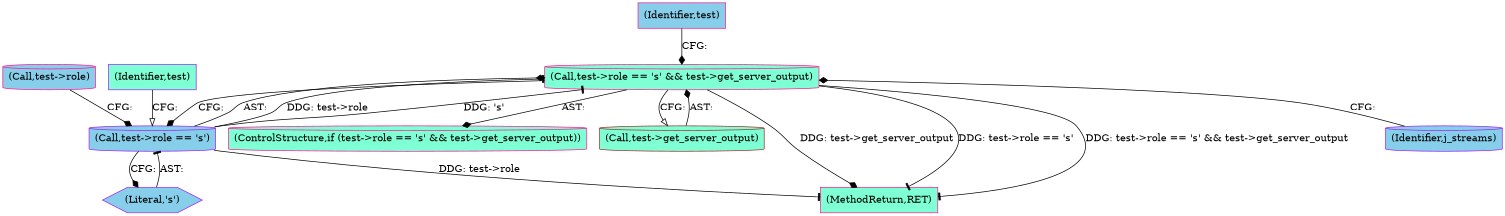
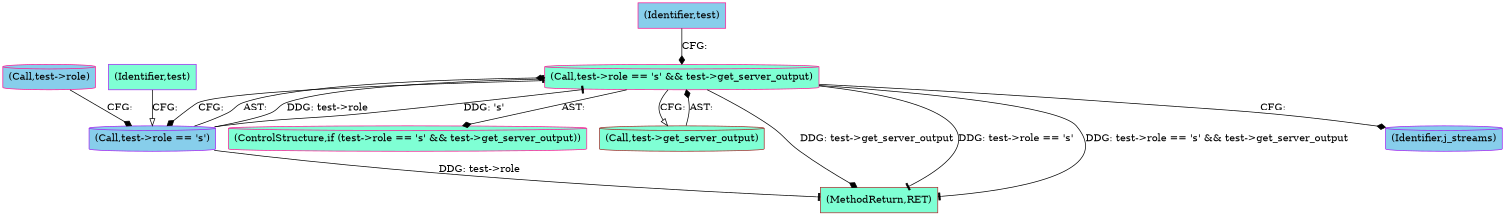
edge "(Identifier,j_streams)" -> "(Call,test->role == 's' && test->get_server_output)": reversed
node "(Literal,'s')": removed
node "(MethodReturn,RET)": color deeppink -> brown
